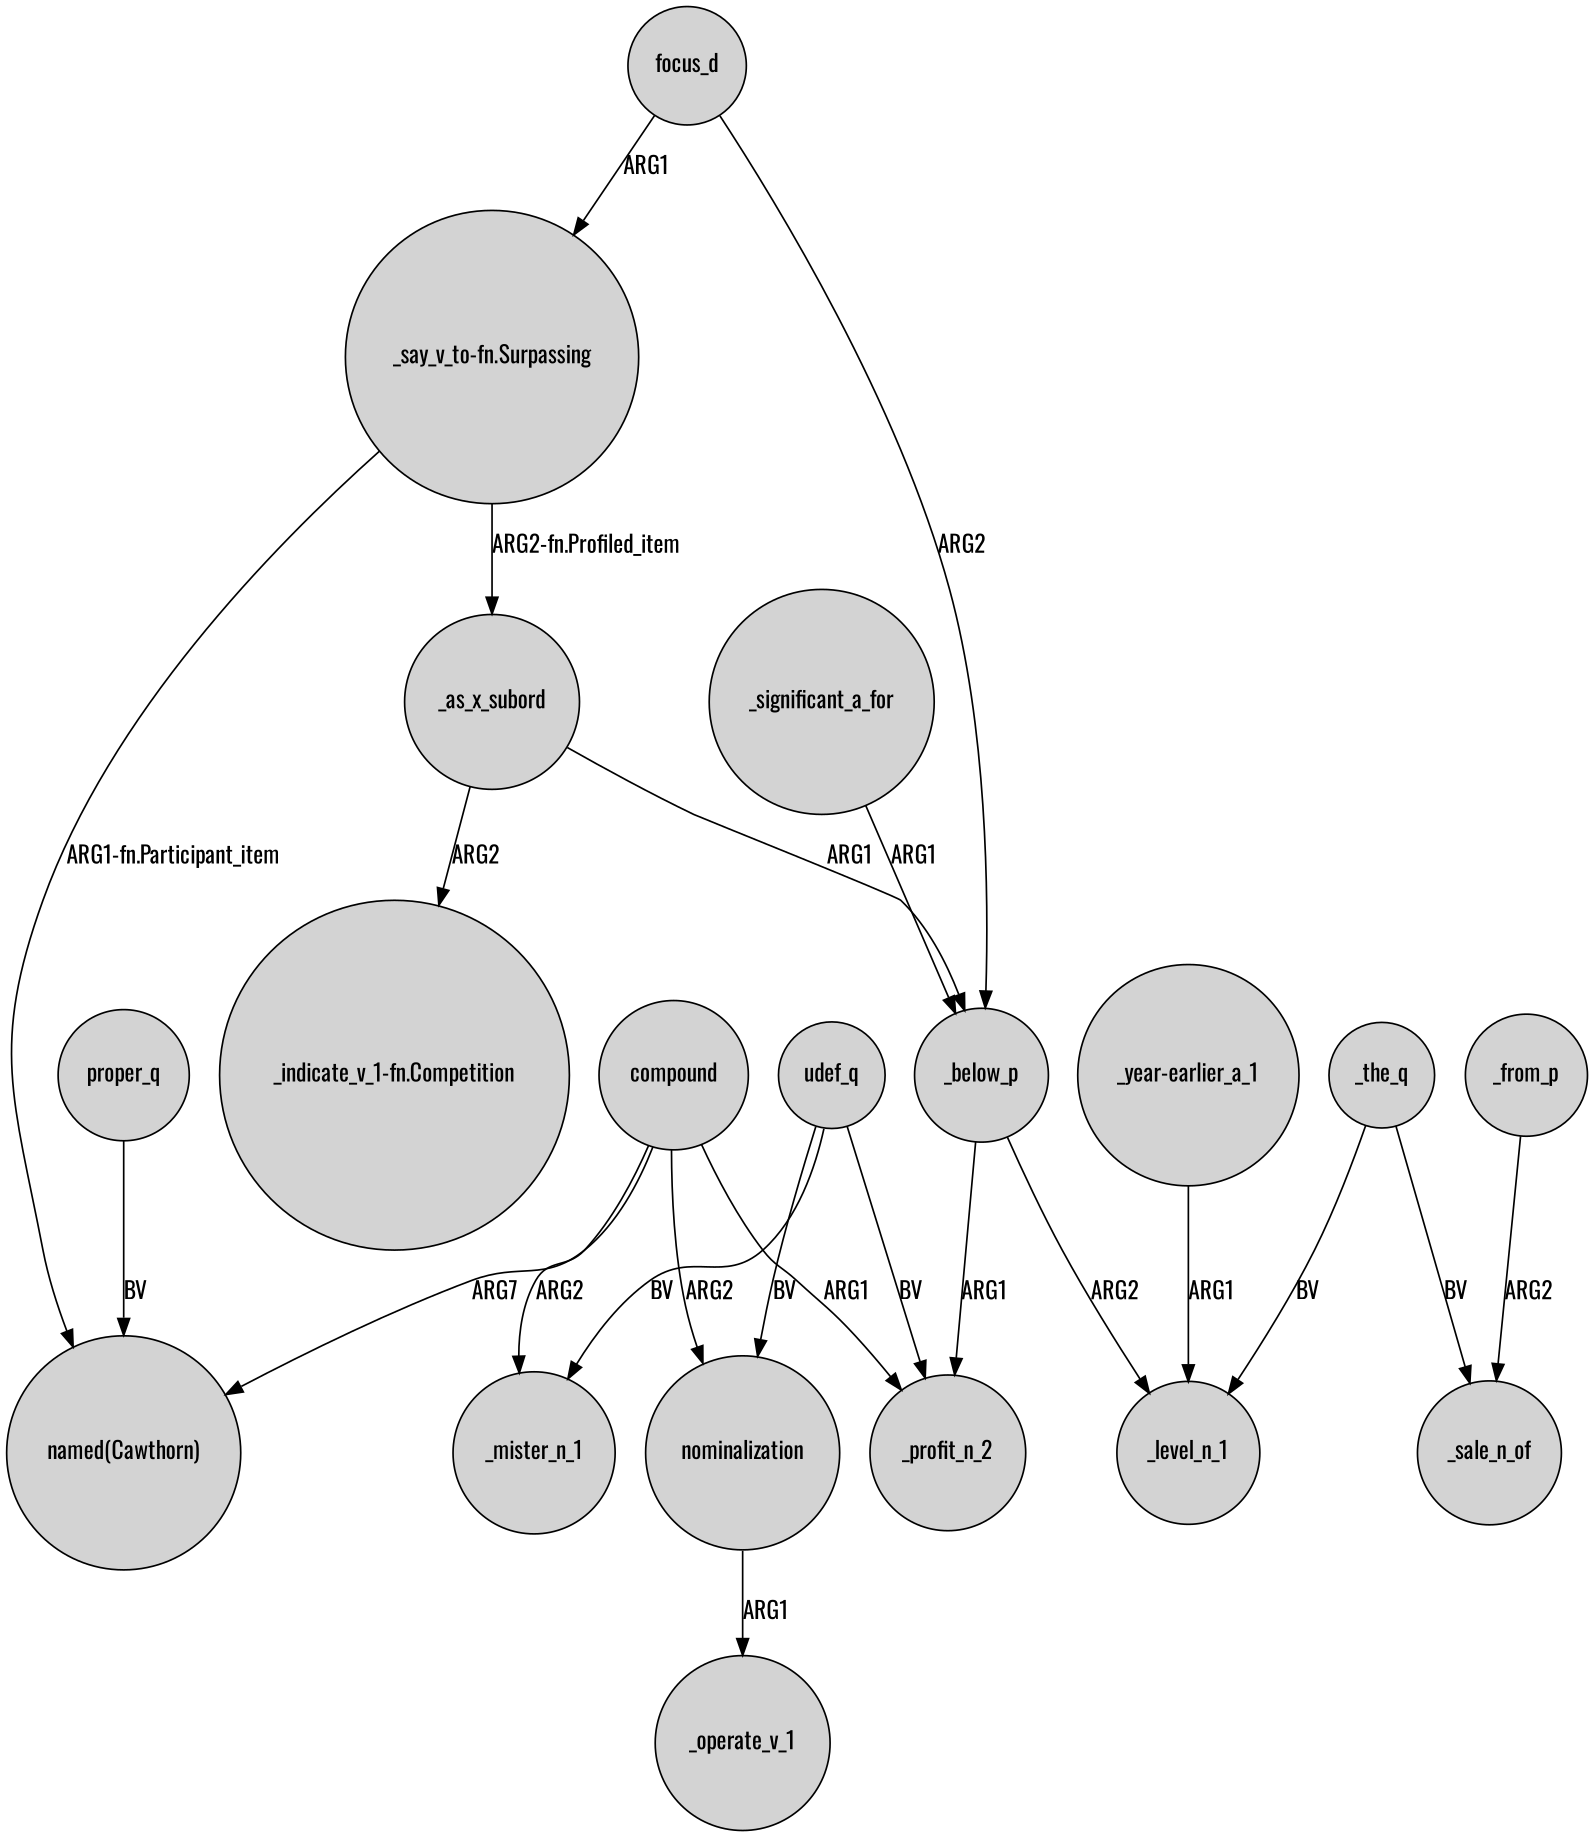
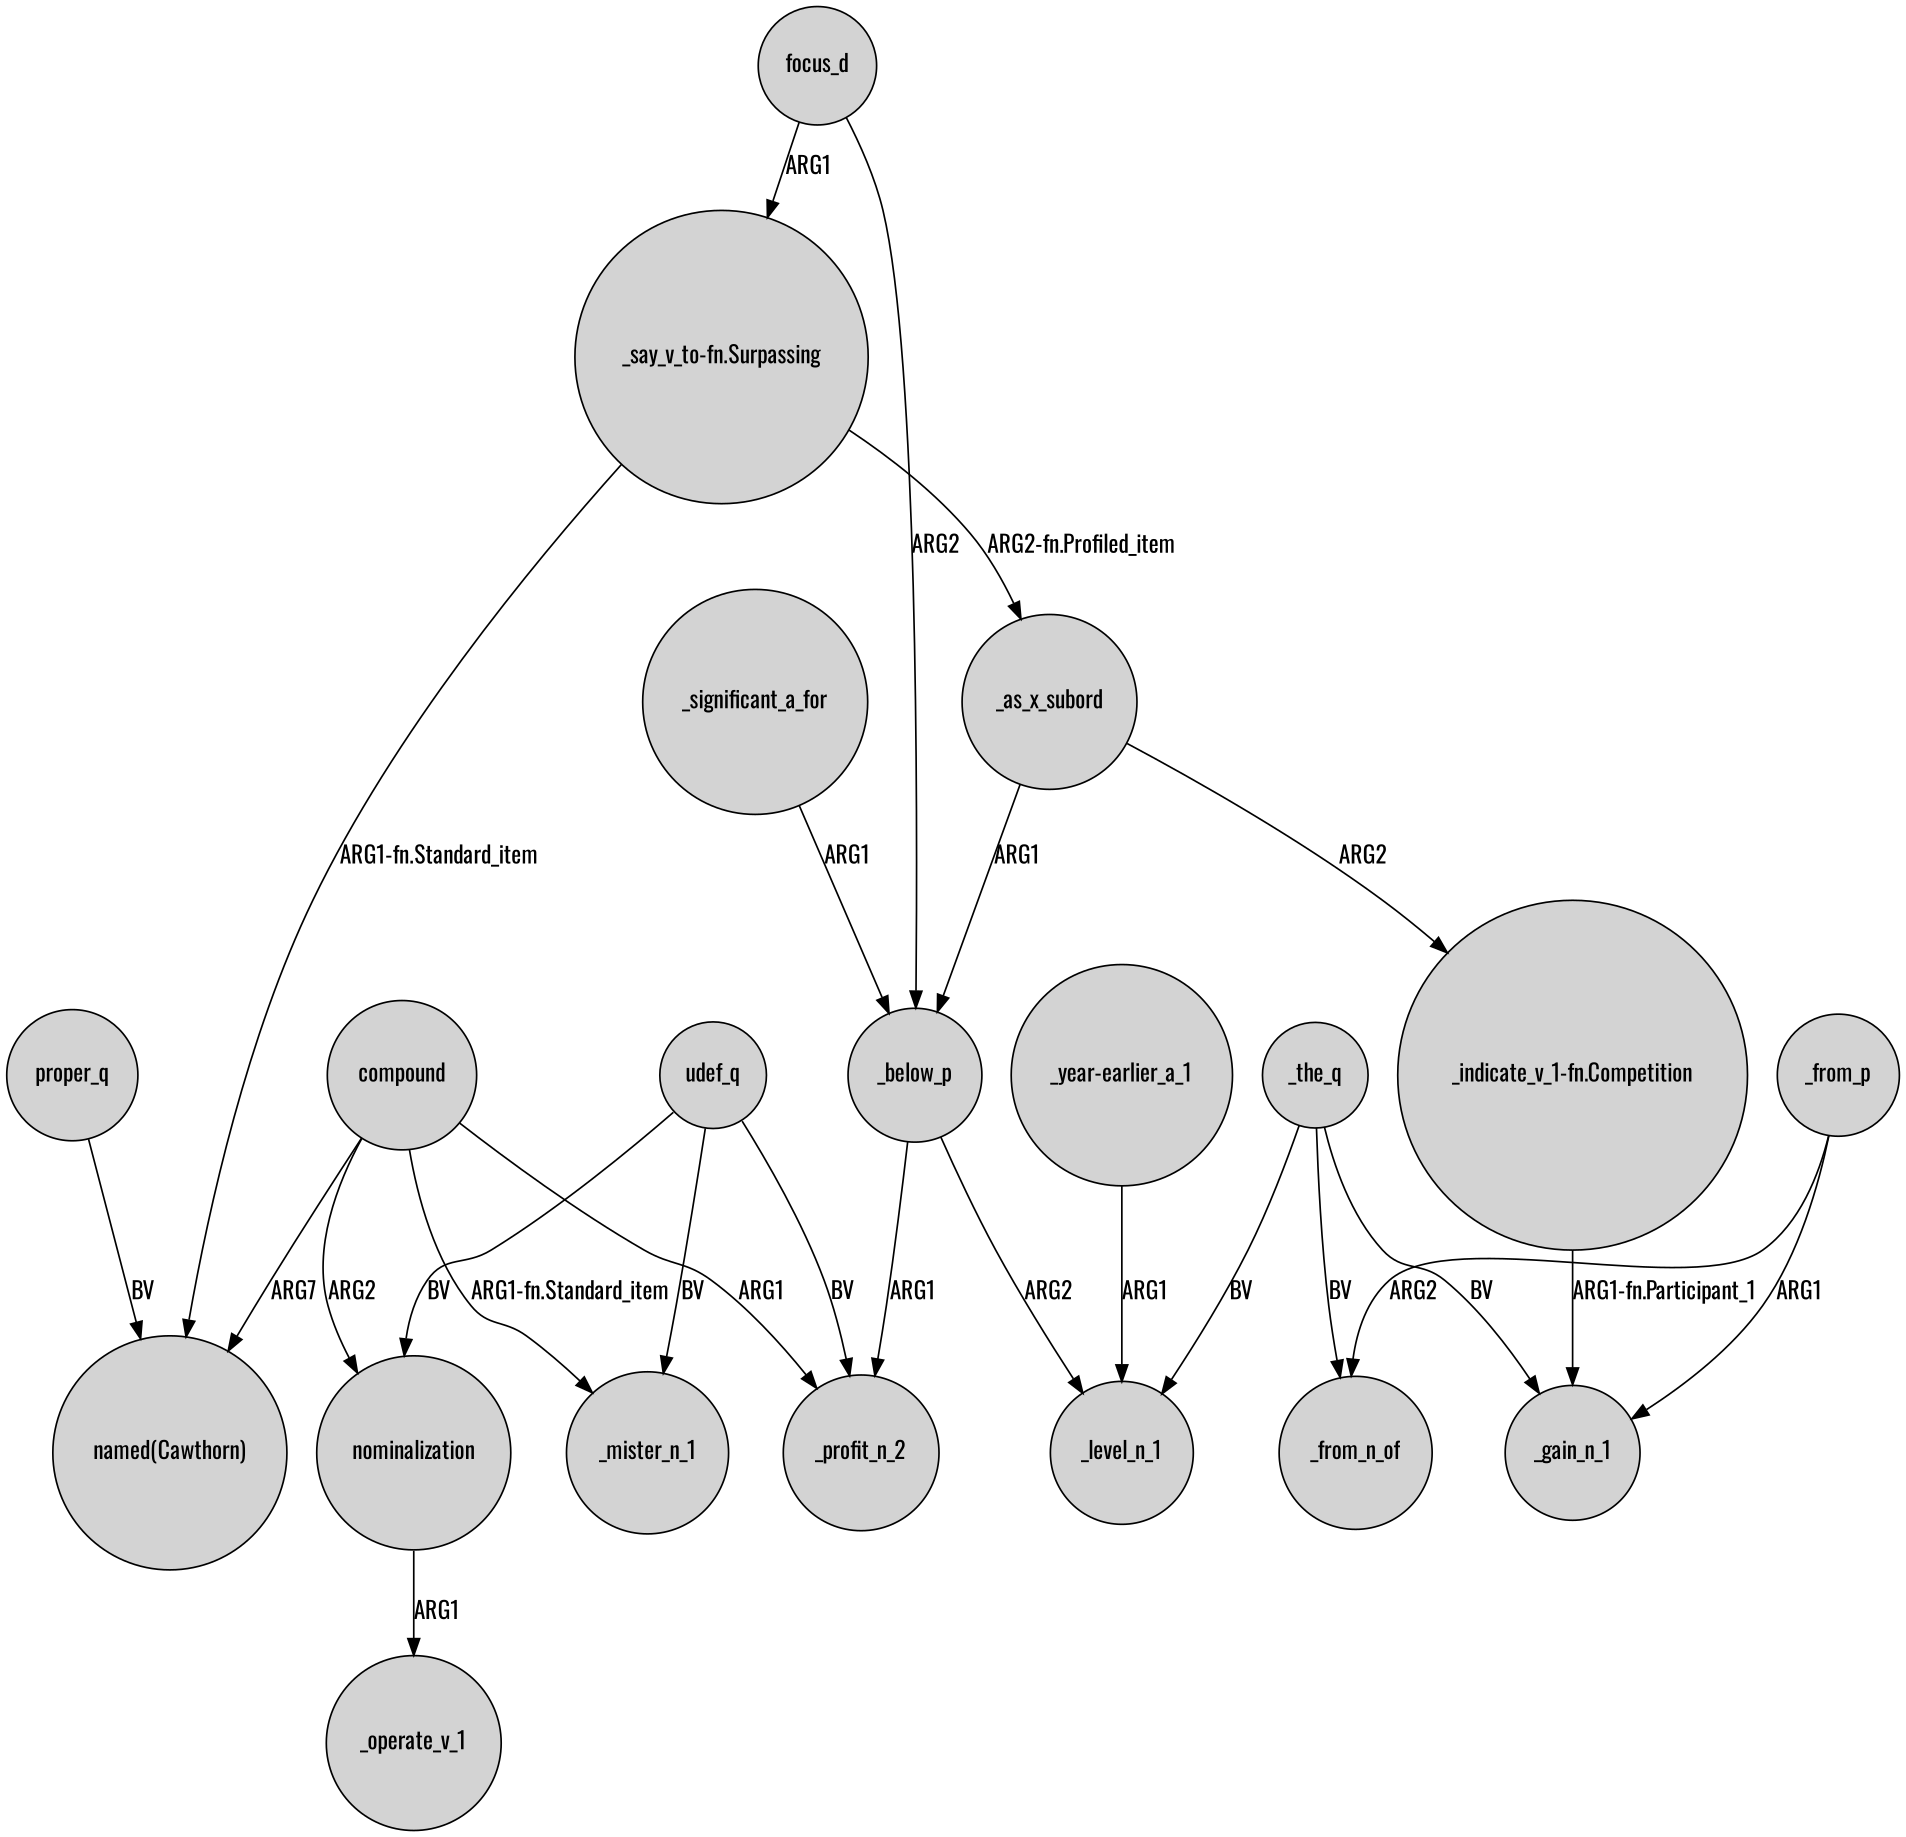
edge "_say_v_to-fn.Surpassing" -> "named(Cawthorn)": label "ARG1-fn.Participant_item" -> "ARG1-fn.Standard_item"
edge "compound" -> "_mister_n_1": label "ARG2" -> "ARG1-fn.Standard_item"
node "_sale_n_of": label "_sale_n_of" -> "_from_n_of"
node "_gain_n_1": added
